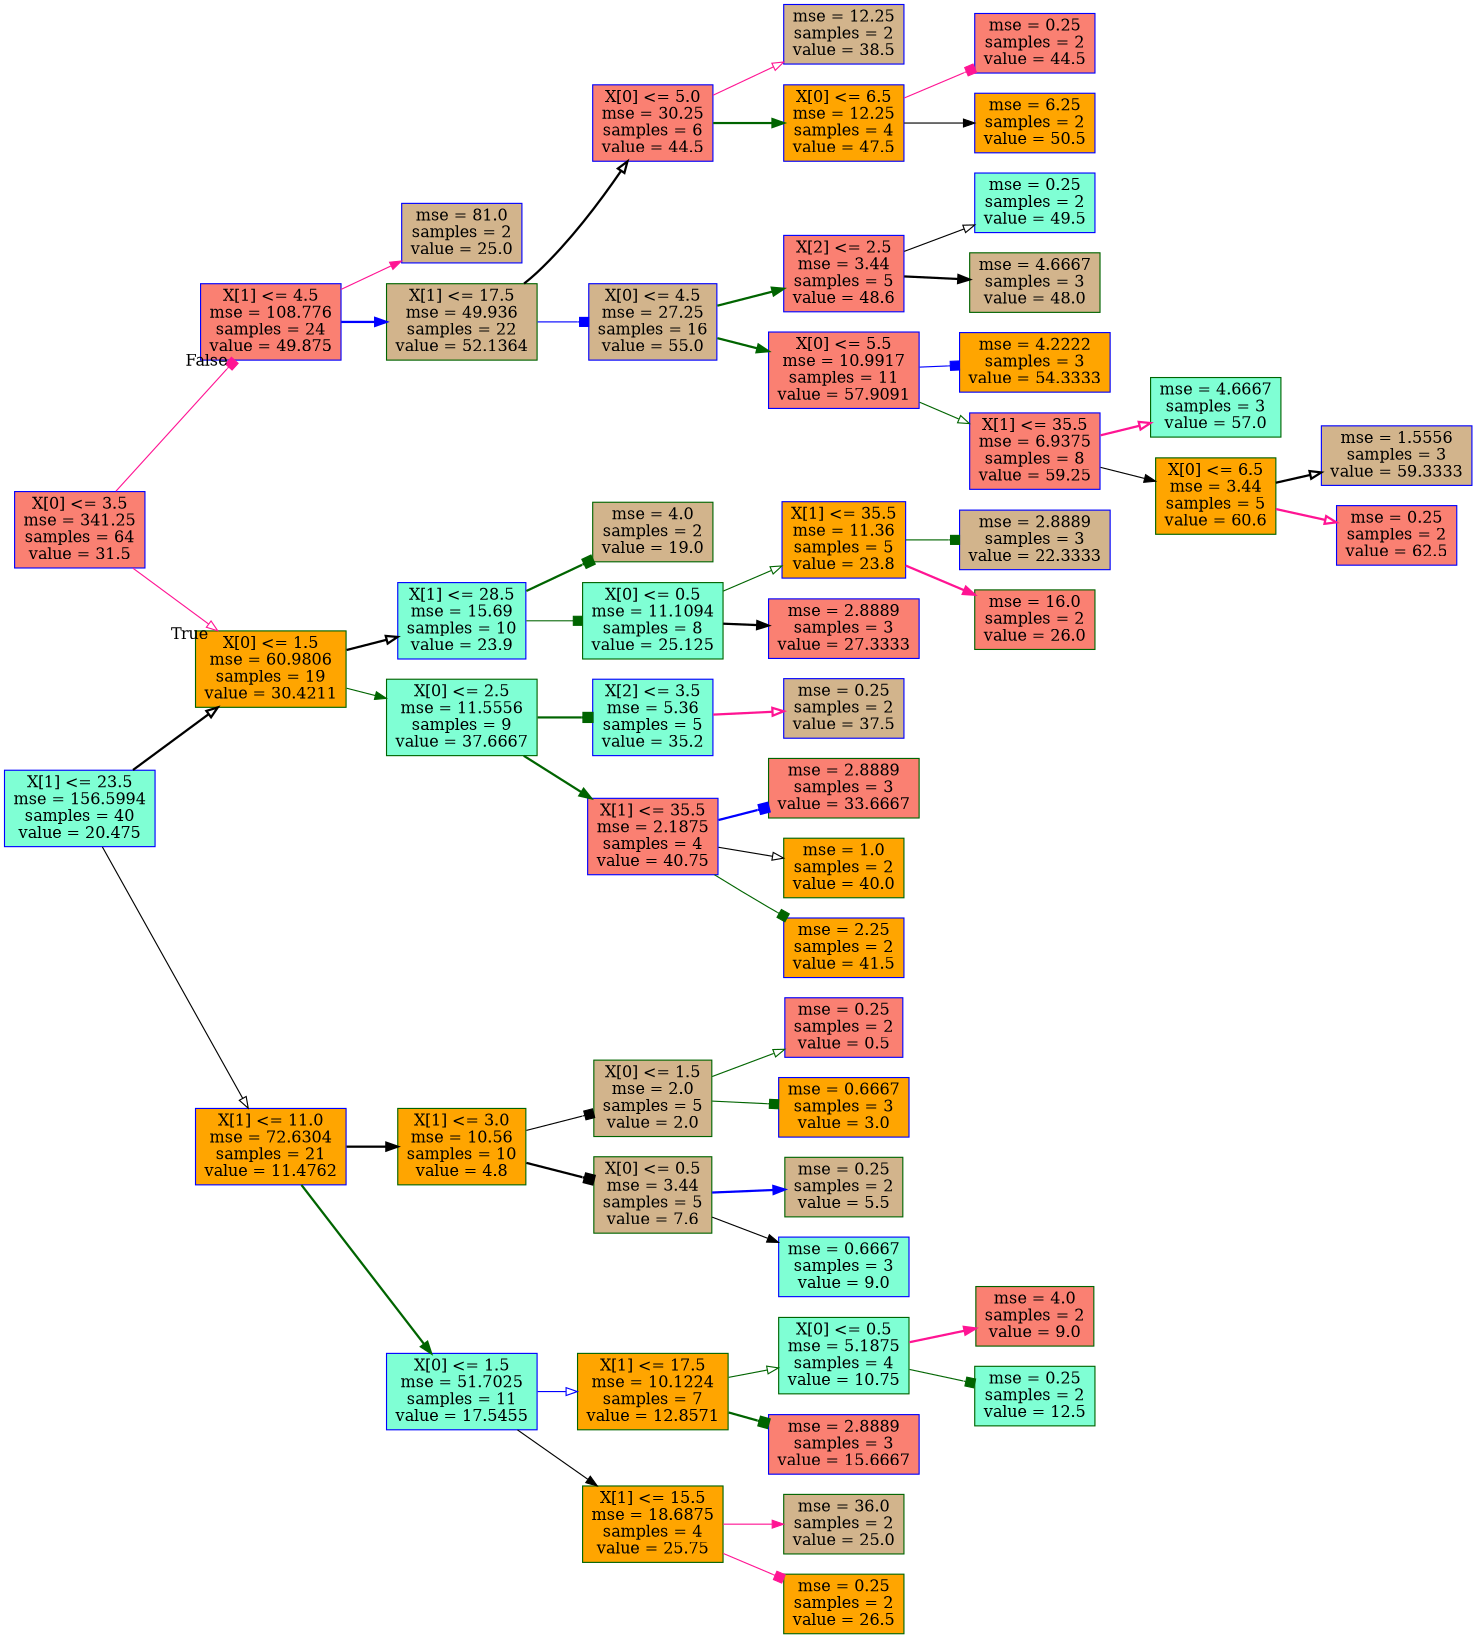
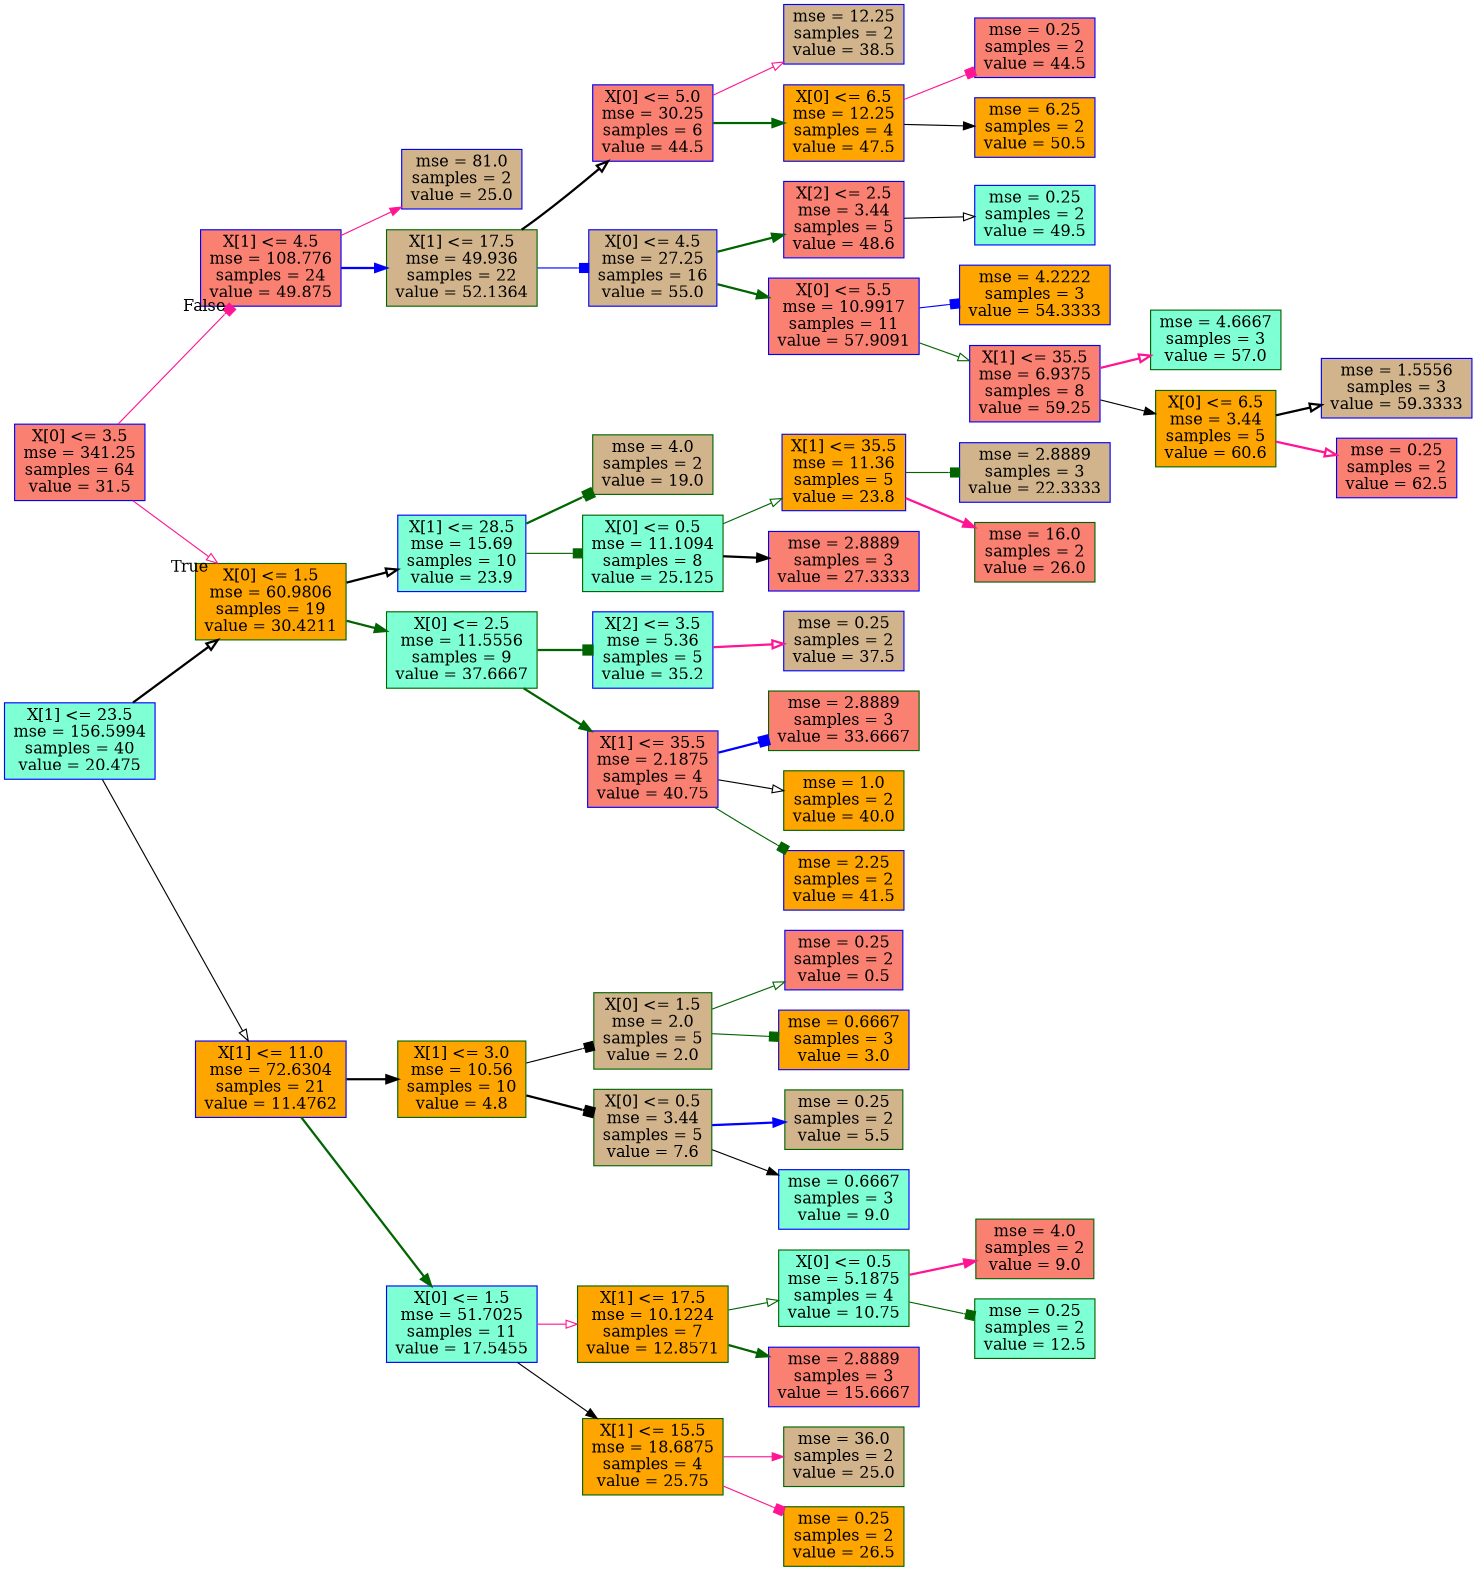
node "mse = 4.6667 samples = 3 value = 48.0": removed
edge "X[0] <= 1.5 mse = 60.9806 samples = 19 value = 30.4211" -> "X[0] <= 2.5 mse = 11.5556 samples = 9 value = 37.6667": style solid -> bold
edge "X[0] <= 1.5 mse = 51.7025 samples = 11 value = 17.5455" -> "X[1] <= 17.5 mse = 10.1224 samples = 7 value = 12.8571": color blue -> deeppink
edge "X[1] <= 17.5 mse = 10.1224 samples = 7 value = 12.8571" -> "mse = 2.8889 samples = 3 value = 15.6667": arrowhead box -> normal
